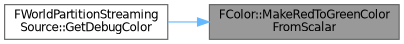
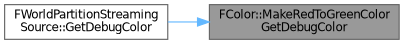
node "FColor::MakeRedToGreenColor FromScalar": label "FColor::MakeRedToGreenColor FromScalar" -> "FColor::MakeRedToGreenColor GetDebugColor"
